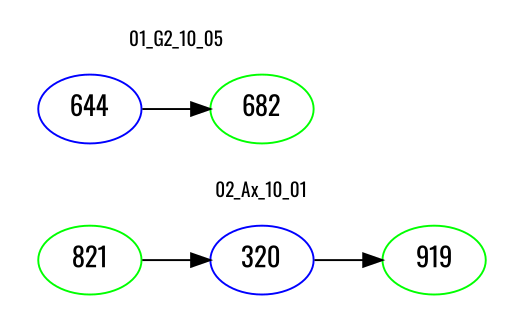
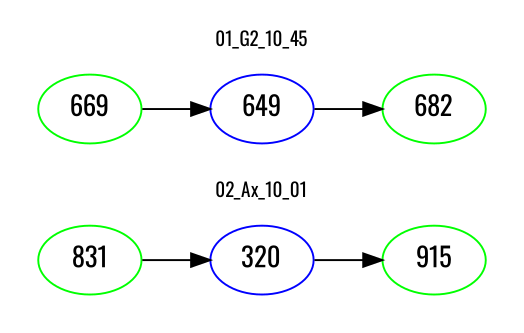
cluster "01_G2_10_05": label "01_G2_10_05" -> "01_G2_10_45"
node "644": label "644" -> "649"
node "669": added
node "821": label "821" -> "831"
node "919": label "919" -> "915"
